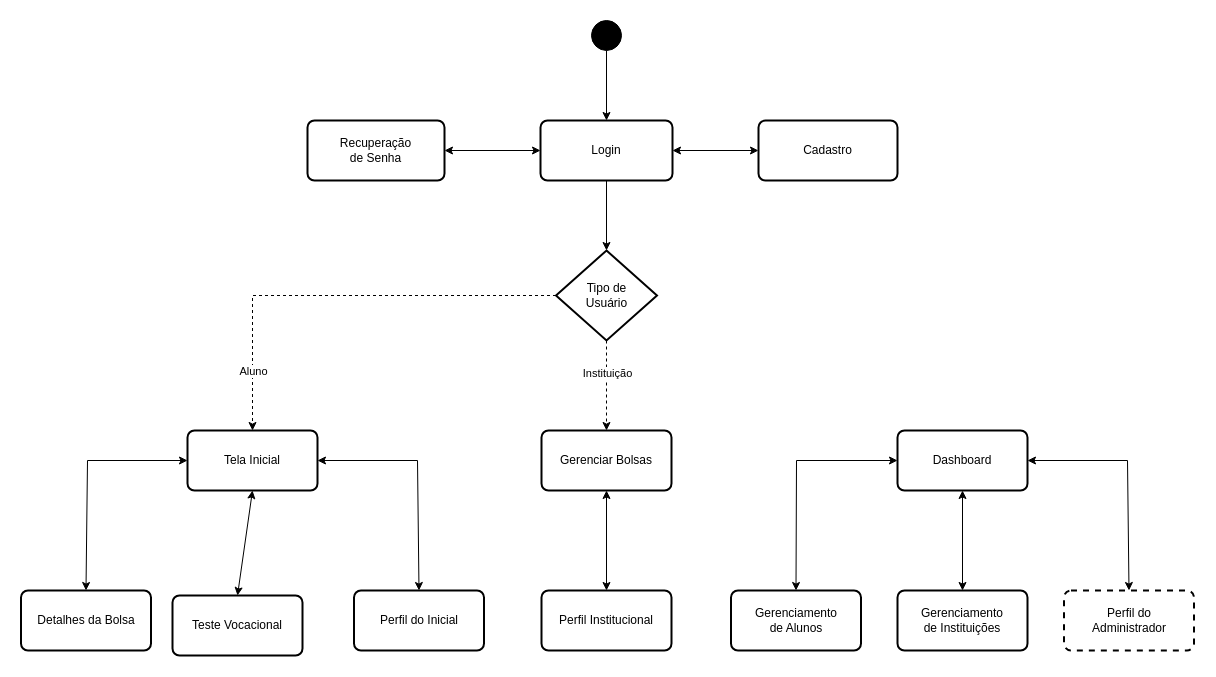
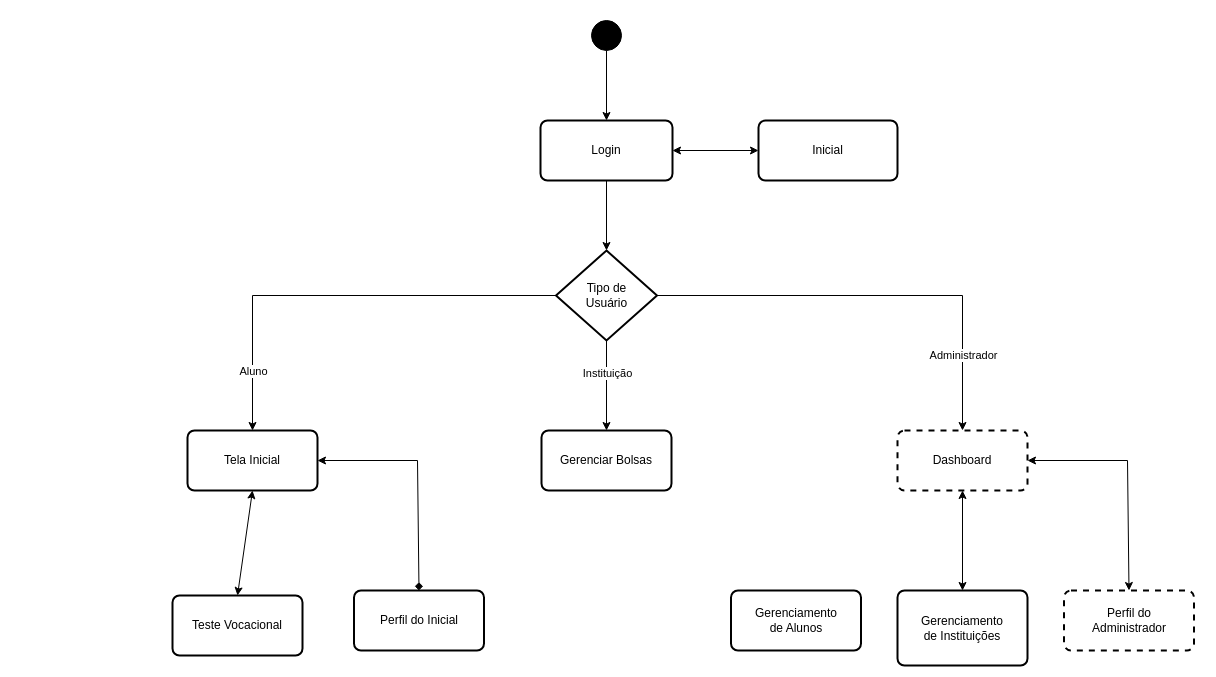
node "Recuperação de Senha": removed
edge "Recuperação de Senha" -- "Login": removed
node "Cadastro": label "Cadastro" -> "Inicial"
edge "Tipo de Usuário" -> "Tela Inicial": style dashed -> solid
edge "Tipo de Usuário" -> "Dashboard": added, label "Administrador"
edge "Tipo de Usuário" -> "Gerenciar Bolsas": style dashed -> solid
node "Dashboard": style solid -> dashed
edge "Tela Inicial" -- "Detalhes da Bolsa": removed
edge "Dashboard" -- "Gerenciamento de Alunos": removed
edge "Gerenciar Bolsas" -- "Perfil Institucional": removed
edge "Tela Inicial" -- "Perfil do Inicial": arrowhead classic -> diamond
node "Detalhes da Bolsa": removed
node "Perfil Institucional": removed
node "Gerenciamento de Instituições": size 130x60 -> 130x75
